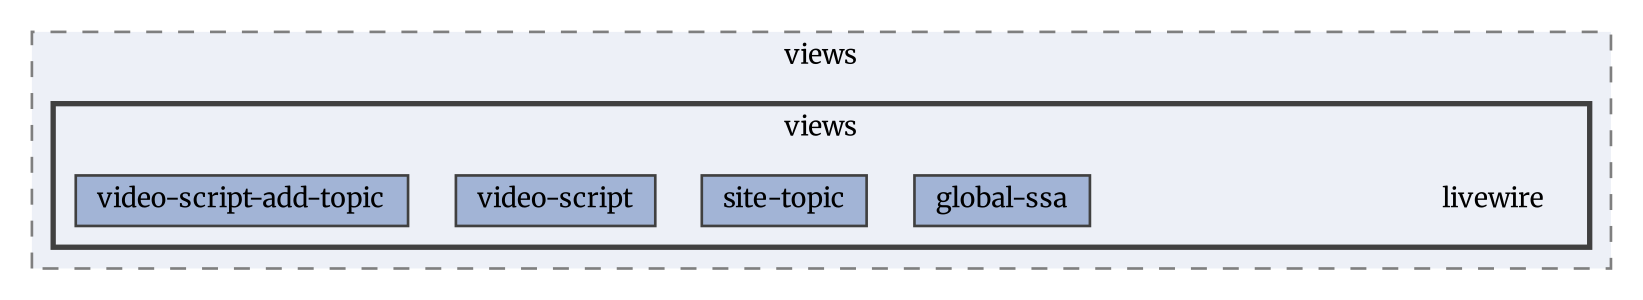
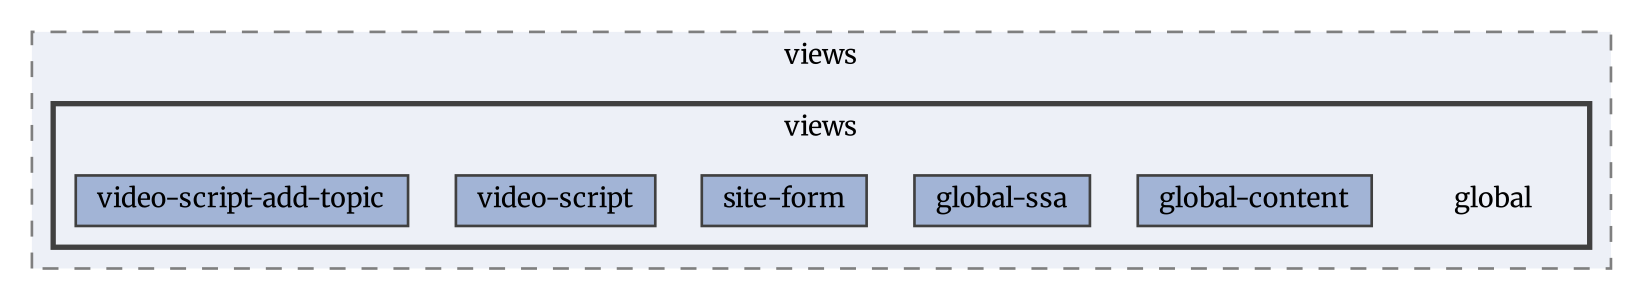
node "site-topic": label "site-topic" -> "site-form"
node "global-content": added
node "livewire": label "livewire" -> "global"
